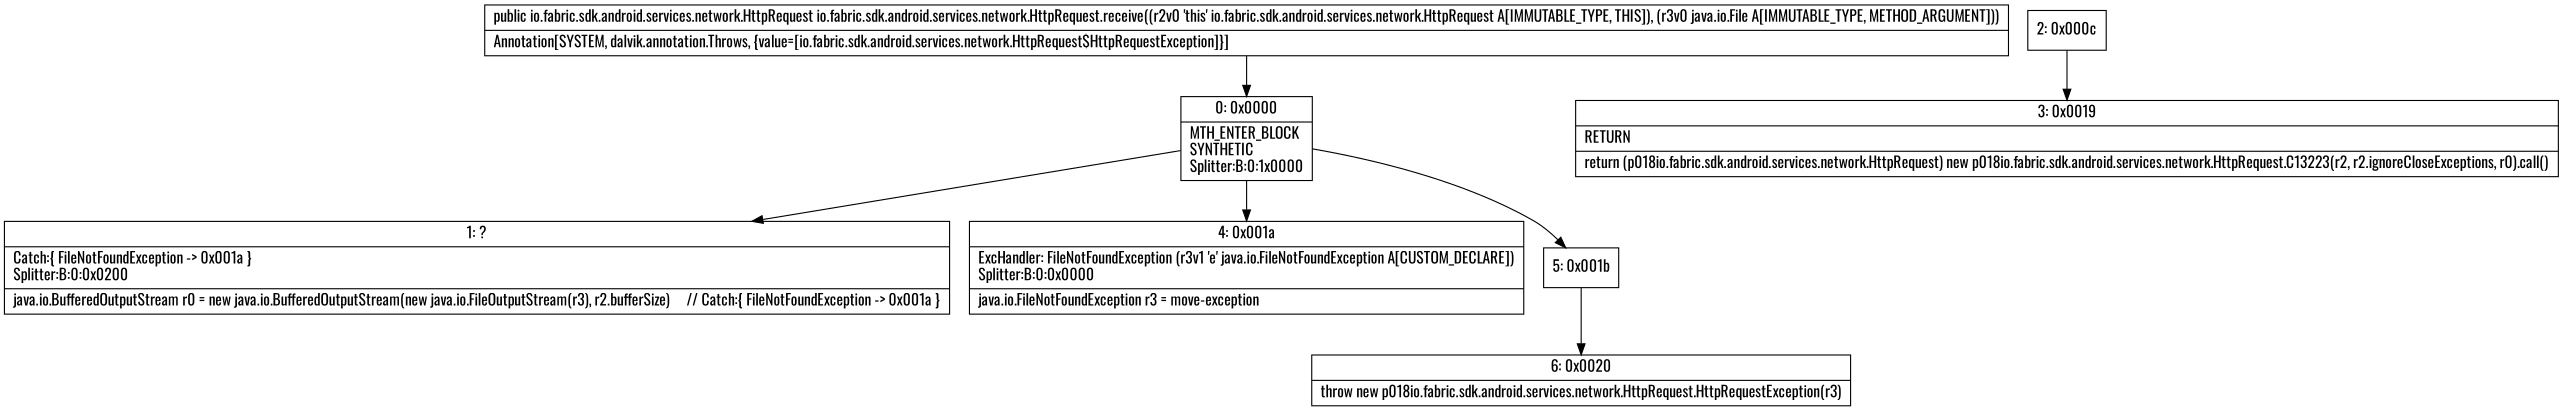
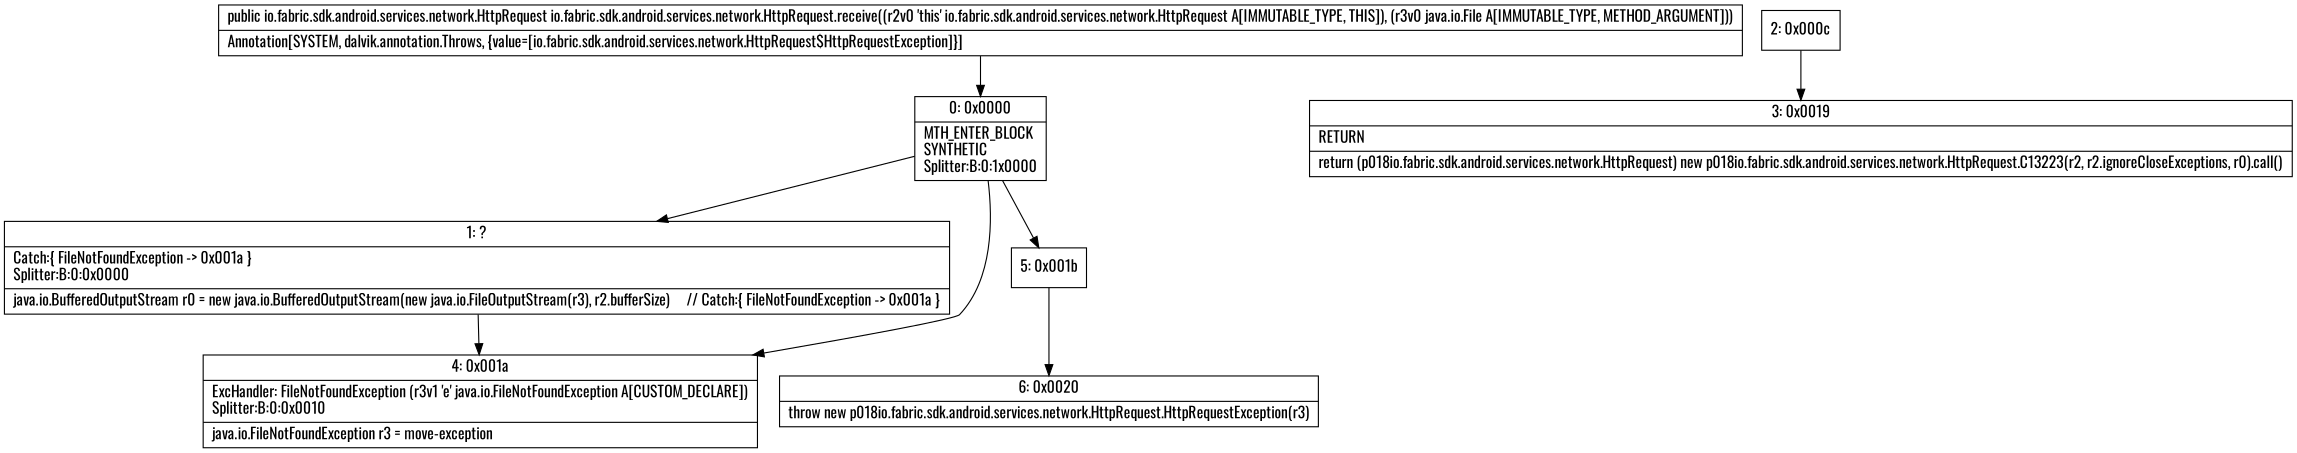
node "1: ?": text "Splitter:B:0:0x0200" -> "Splitter:B:0:0x0000"
node "4: 0x001a": text "Splitter:B:0:0x0000" -> "Splitter:B:0:0x0010"
edge "1: ?" -> "4: 0x001a": added
